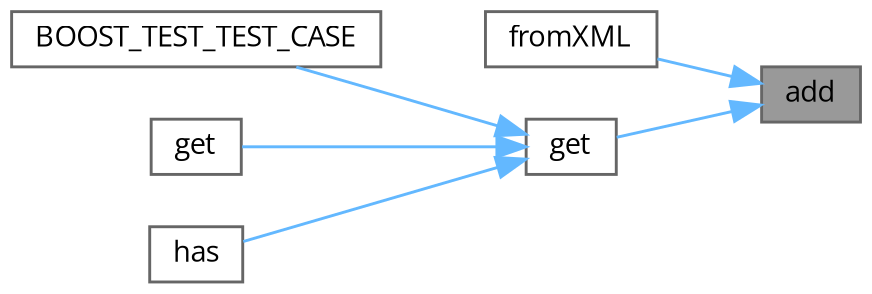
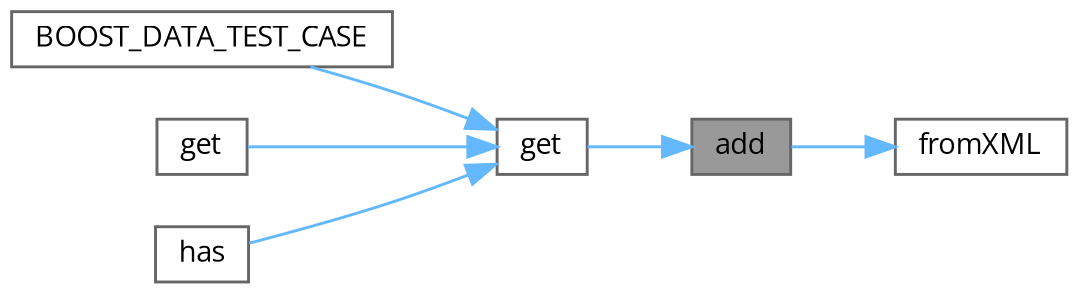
node "BOOST_TEST_TEST_CASE": label "BOOST_TEST_TEST_CASE" -> "BOOST_DATA_TEST_CASE"
edge "fromXML" -> "add": reversed
